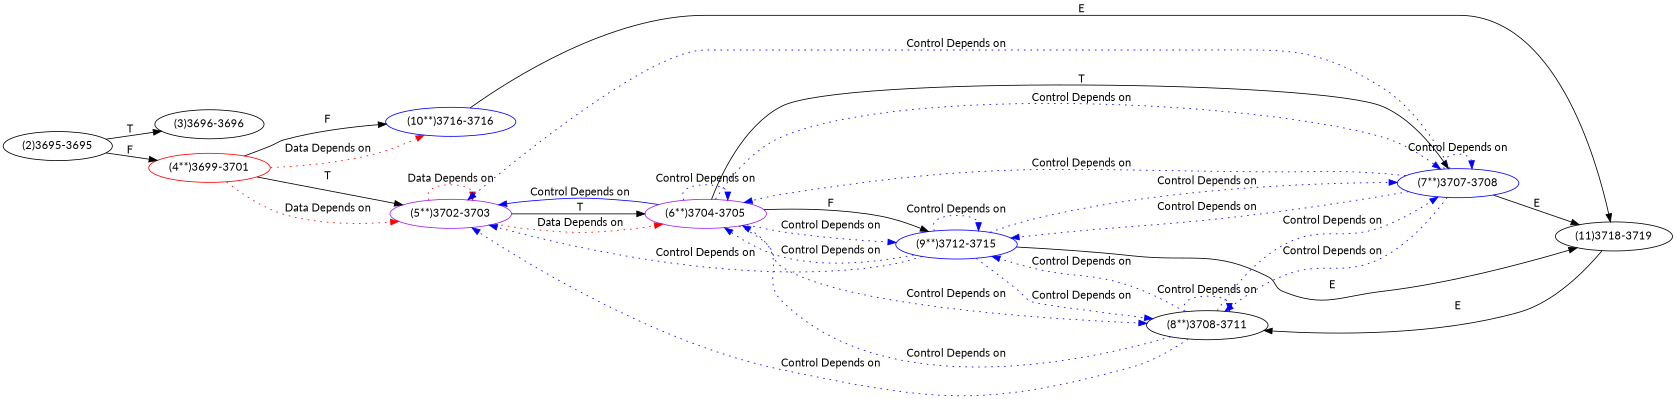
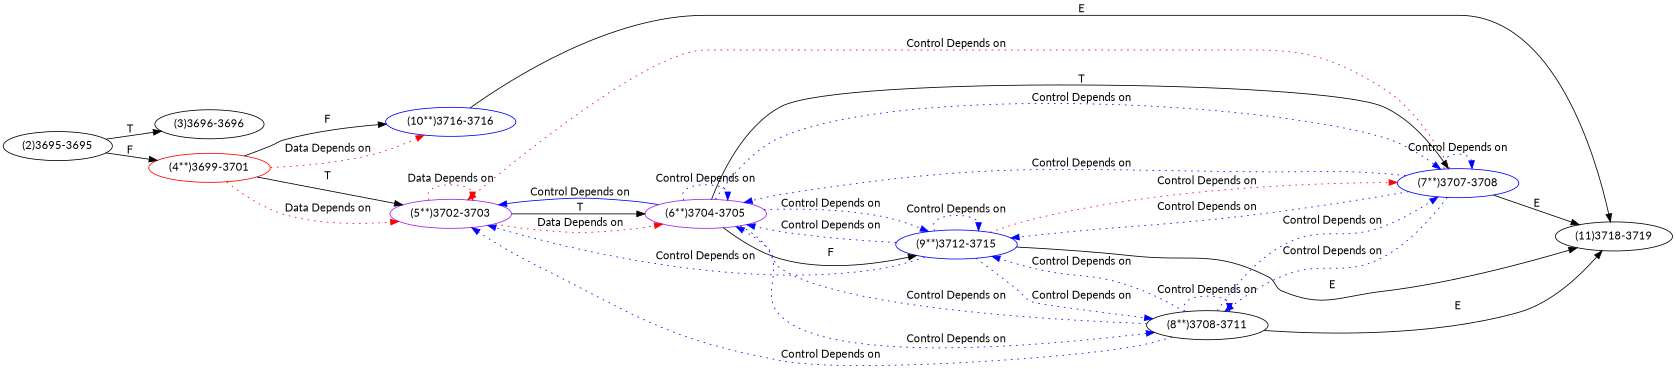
edge "(7**)3707-3708" -> "(5**)3702-3703": color blue -> red
edge "(9**)3712-3715" -> "(7**)3707-3708": color blue -> red
edge "(11)3718-3719" -> "(8**)3708-3711": reversed
